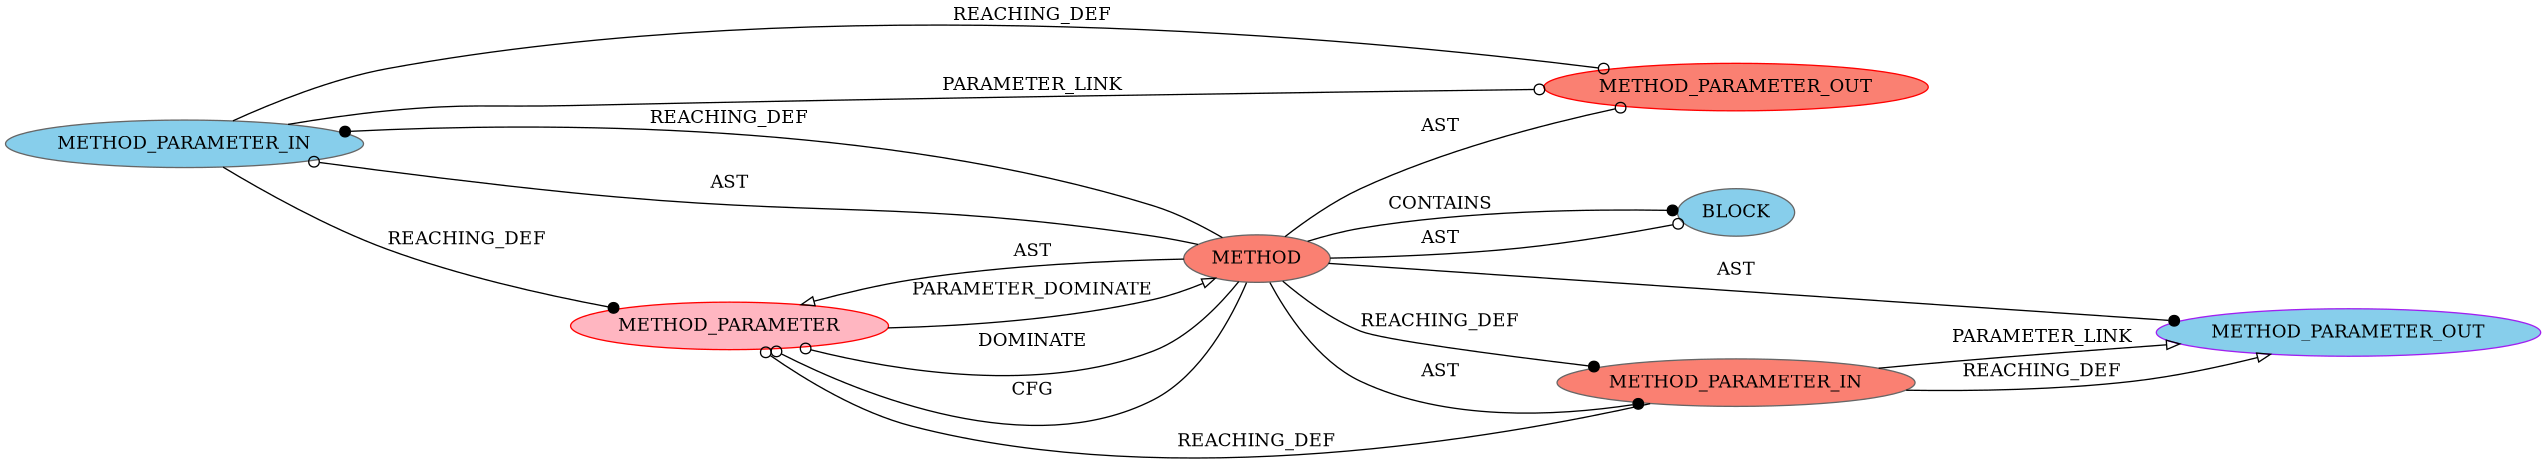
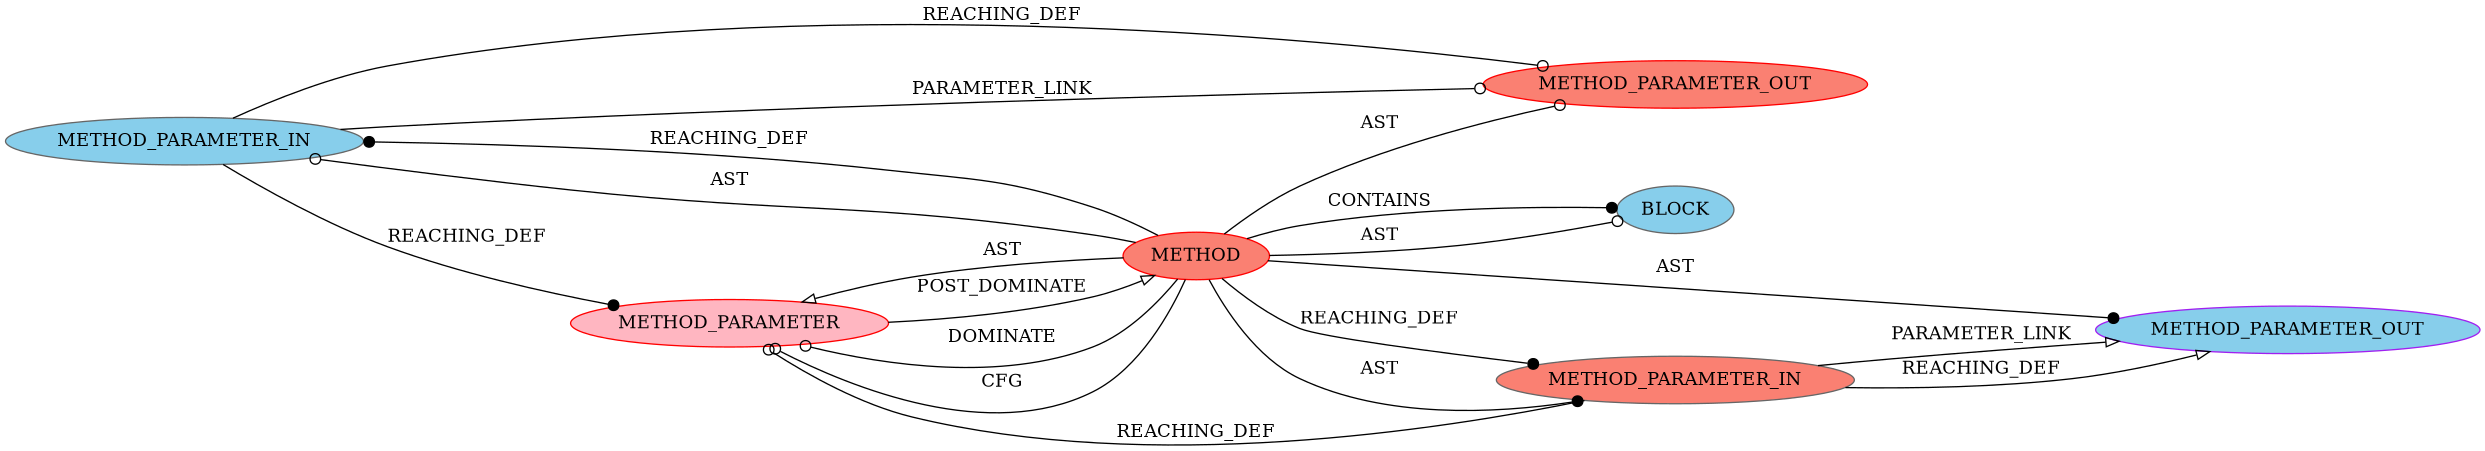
node "METHOD": color gray40 -> red
edge "METHOD_PARAMETER" -> "METHOD": label "PARAMETER_DOMINATE" -> "POST_DOMINATE"
